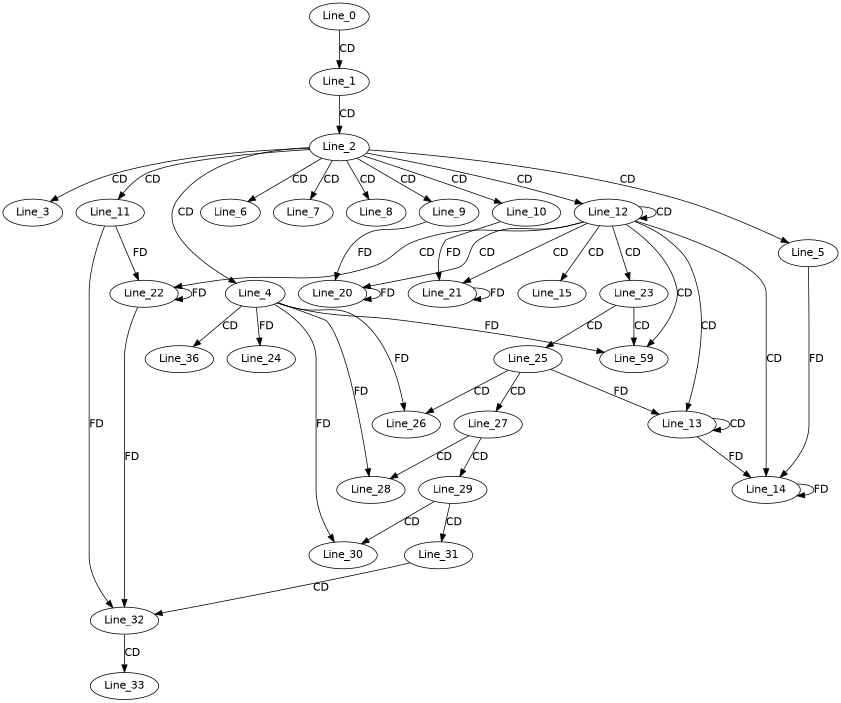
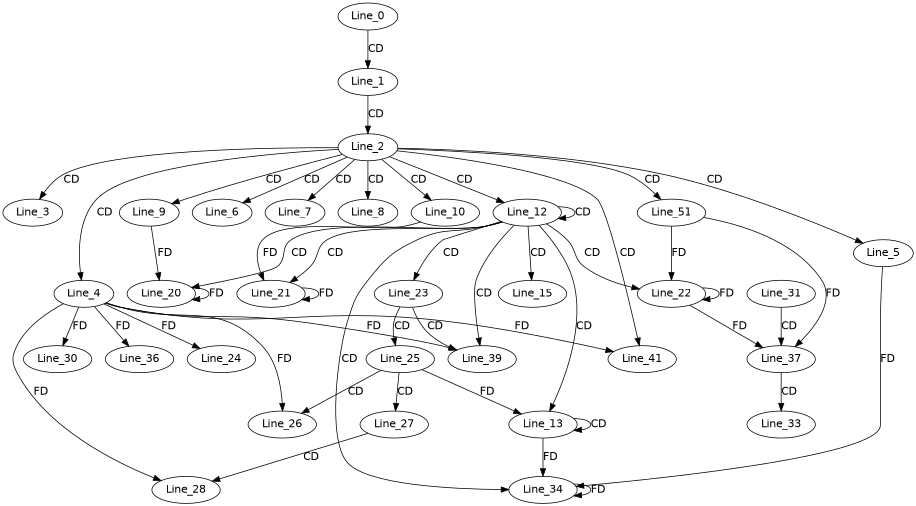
node "Line_11": label "Line_11" -> "Line_51"
edge "Line_4" -> "Line_36": label "CD" -> "FD"
node "Line_59": label "Line_59" -> "Line_39"
node "Line_41": added
node "Line_29": removed
node "Line_14": label "Line_14" -> "Line_34"
node "Line_32": label "Line_32" -> "Line_37"
